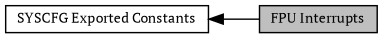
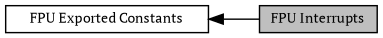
node "SYSCFG Exported Constants": label "SYSCFG Exported Constants" -> "FPU Exported Constants"
